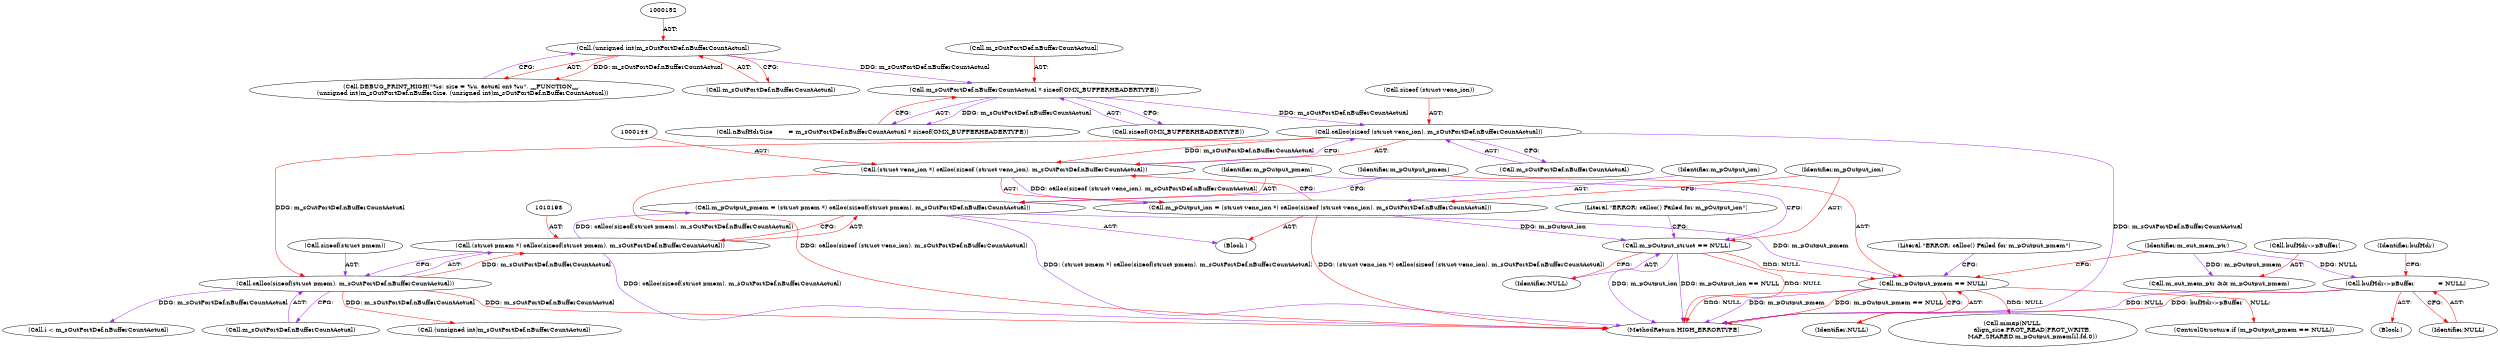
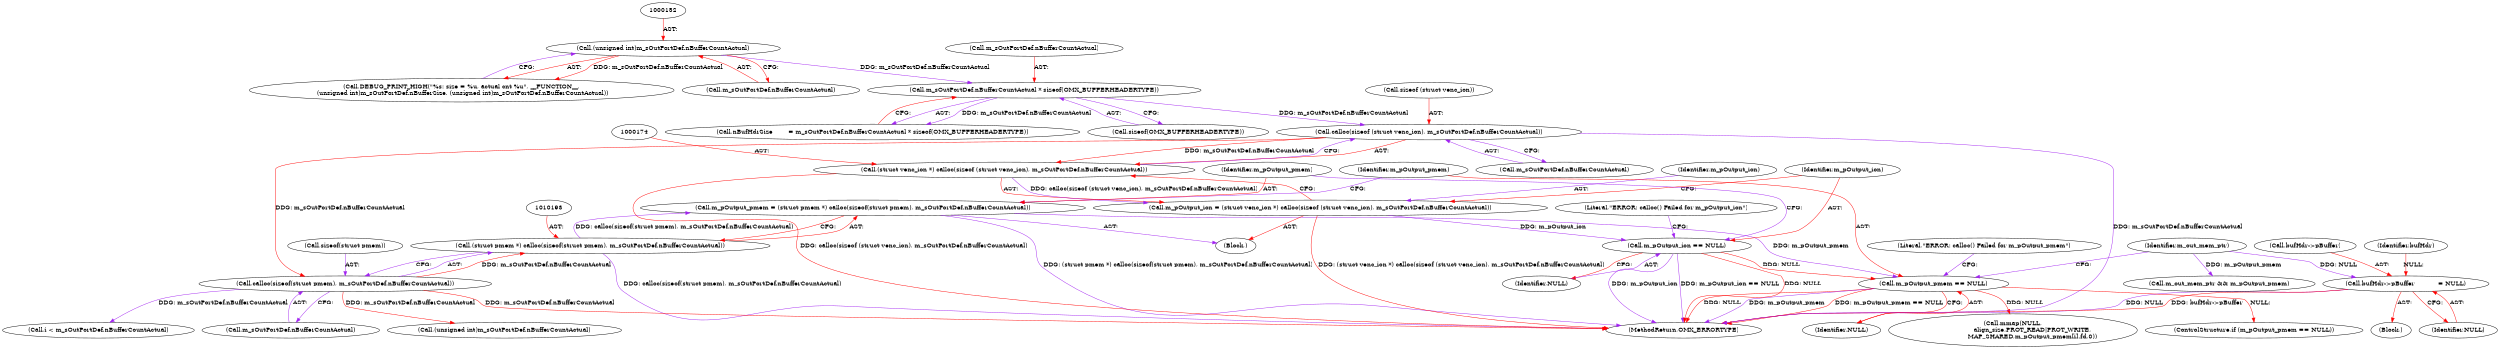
node "1000144": label "1000144" -> "1000174"
node "(Call,m_pOutput_struct == NULL)": label "(Call,m_pOutput_struct == NULL)" -> "(Call,m_pOutput_ion == NULL)"
edge "(Identifier,m_out_mem_ptr)" -> "(Call,m_pOutput_pmem == NULL)": color red -> purple
edge "(Identifier,bufHdr)" -> "(Call,bufHdr->pBuffer            = NULL)": label "CFG: " -> "NULL: "
edge "(Call,bufHdr->pBuffer)" -> "(Call,m_out_mem_ptr && m_pOutput_pmem)": now "(Call,bufHdr->pBuffer)" -> "(Call,bufHdr->pBuffer            = NULL)"
node "(MethodReturn,HIGH_ERRORTYPE)": label "(MethodReturn,HIGH_ERRORTYPE)" -> "(MethodReturn,OMX_ERRORTYPE)"
